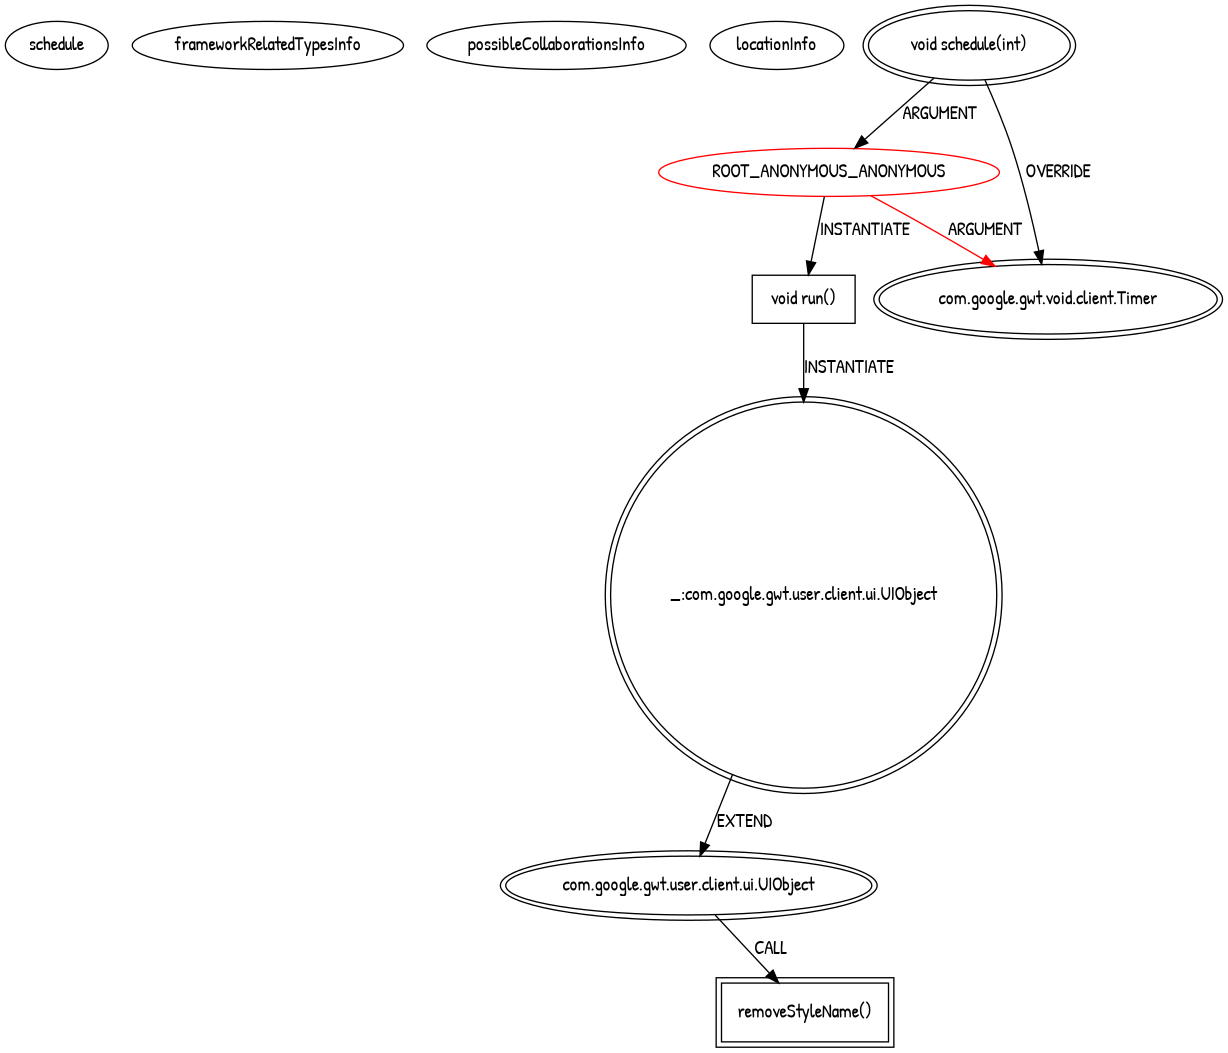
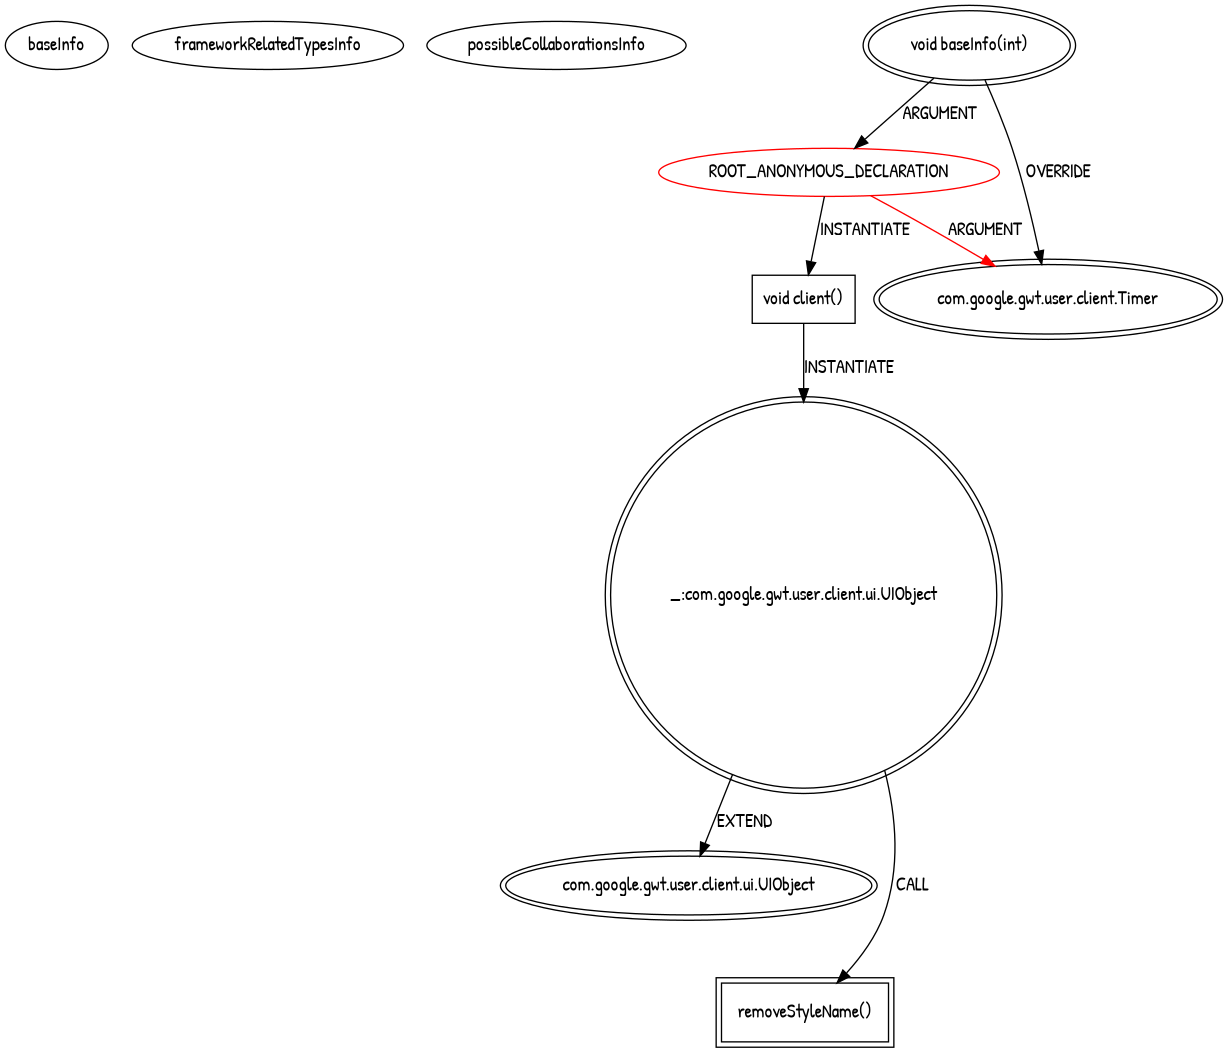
node "schedule": label "schedule" -> "baseInfo"
node "locationInfo": removed
node "void schedule(int)": label "void schedule(int)" -> "void baseInfo(int)"
node "ROOT_ANONYMOUS_ANONYMOUS": label "ROOT_ANONYMOUS_ANONYMOUS" -> "ROOT_ANONYMOUS_DECLARATION"
node "void run()": label "void run()" -> "void client()"
node "com.google.gwt.void.client.Timer": label "com.google.gwt.void.client.Timer" -> "com.google.gwt.user.client.Timer"
edge "com.google.gwt.user.client.ui.UIObject" -> "removeStyleName()": now "_:com.google.gwt.user.client.ui.UIObject" -> "removeStyleName()"
